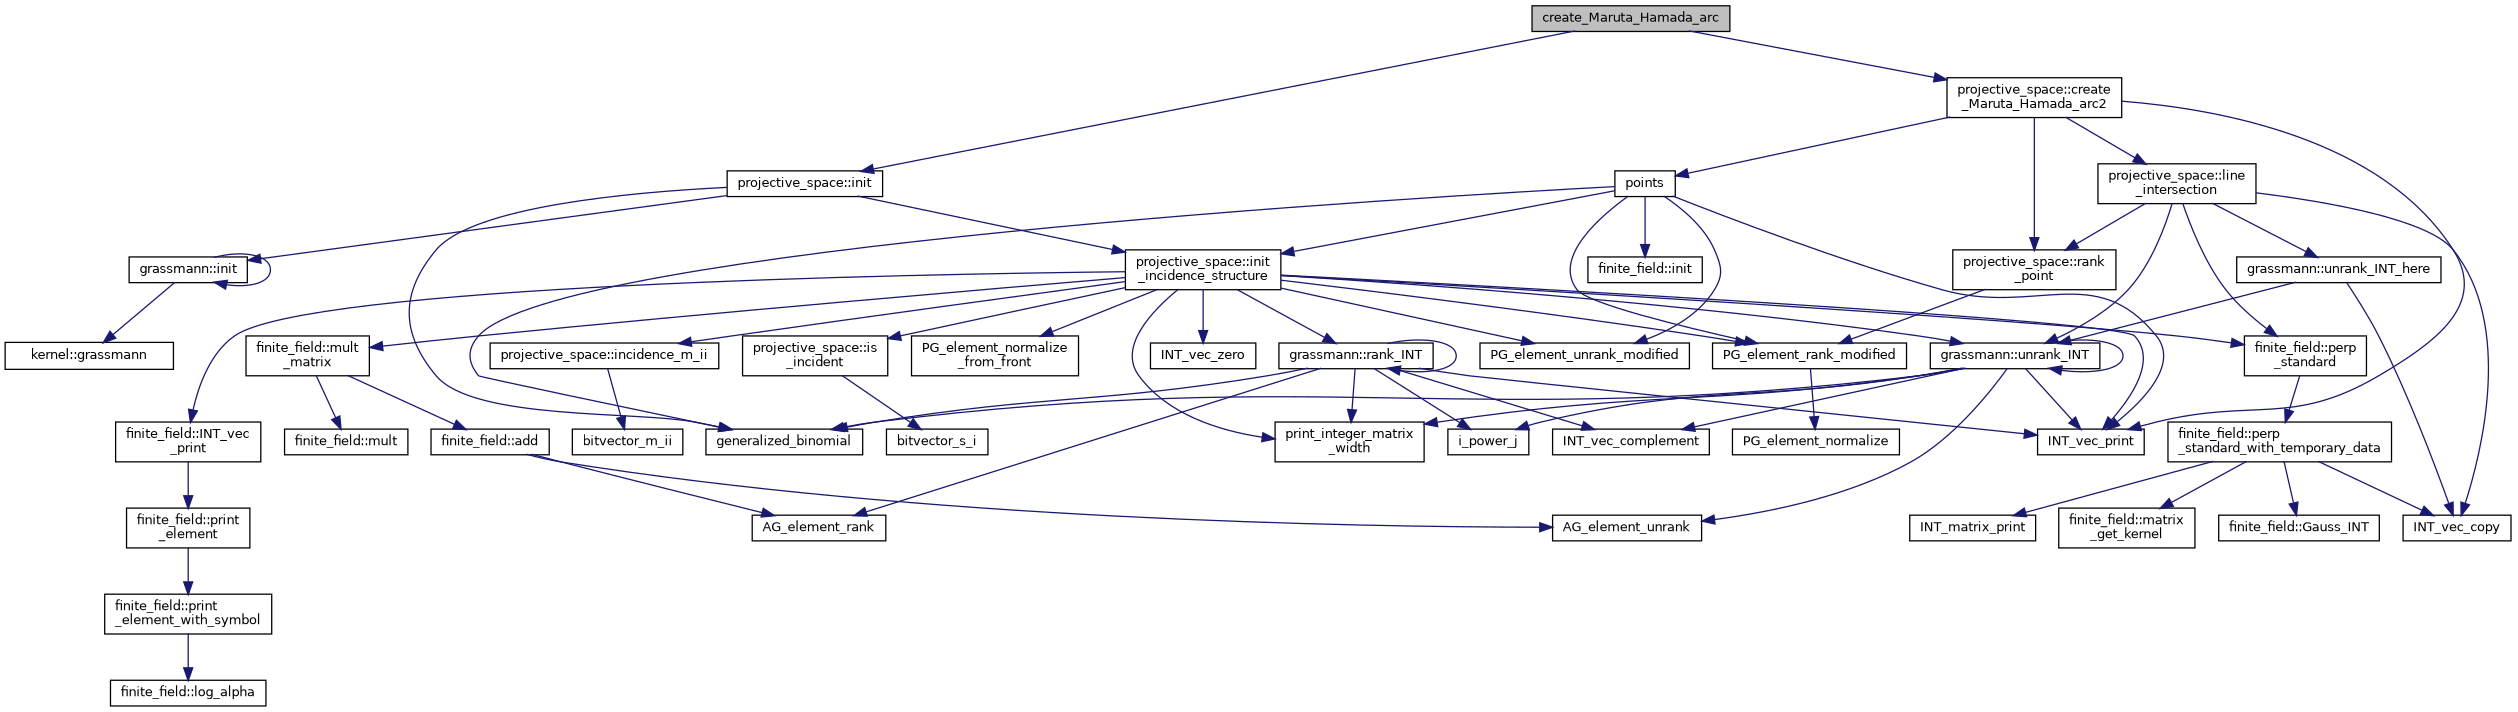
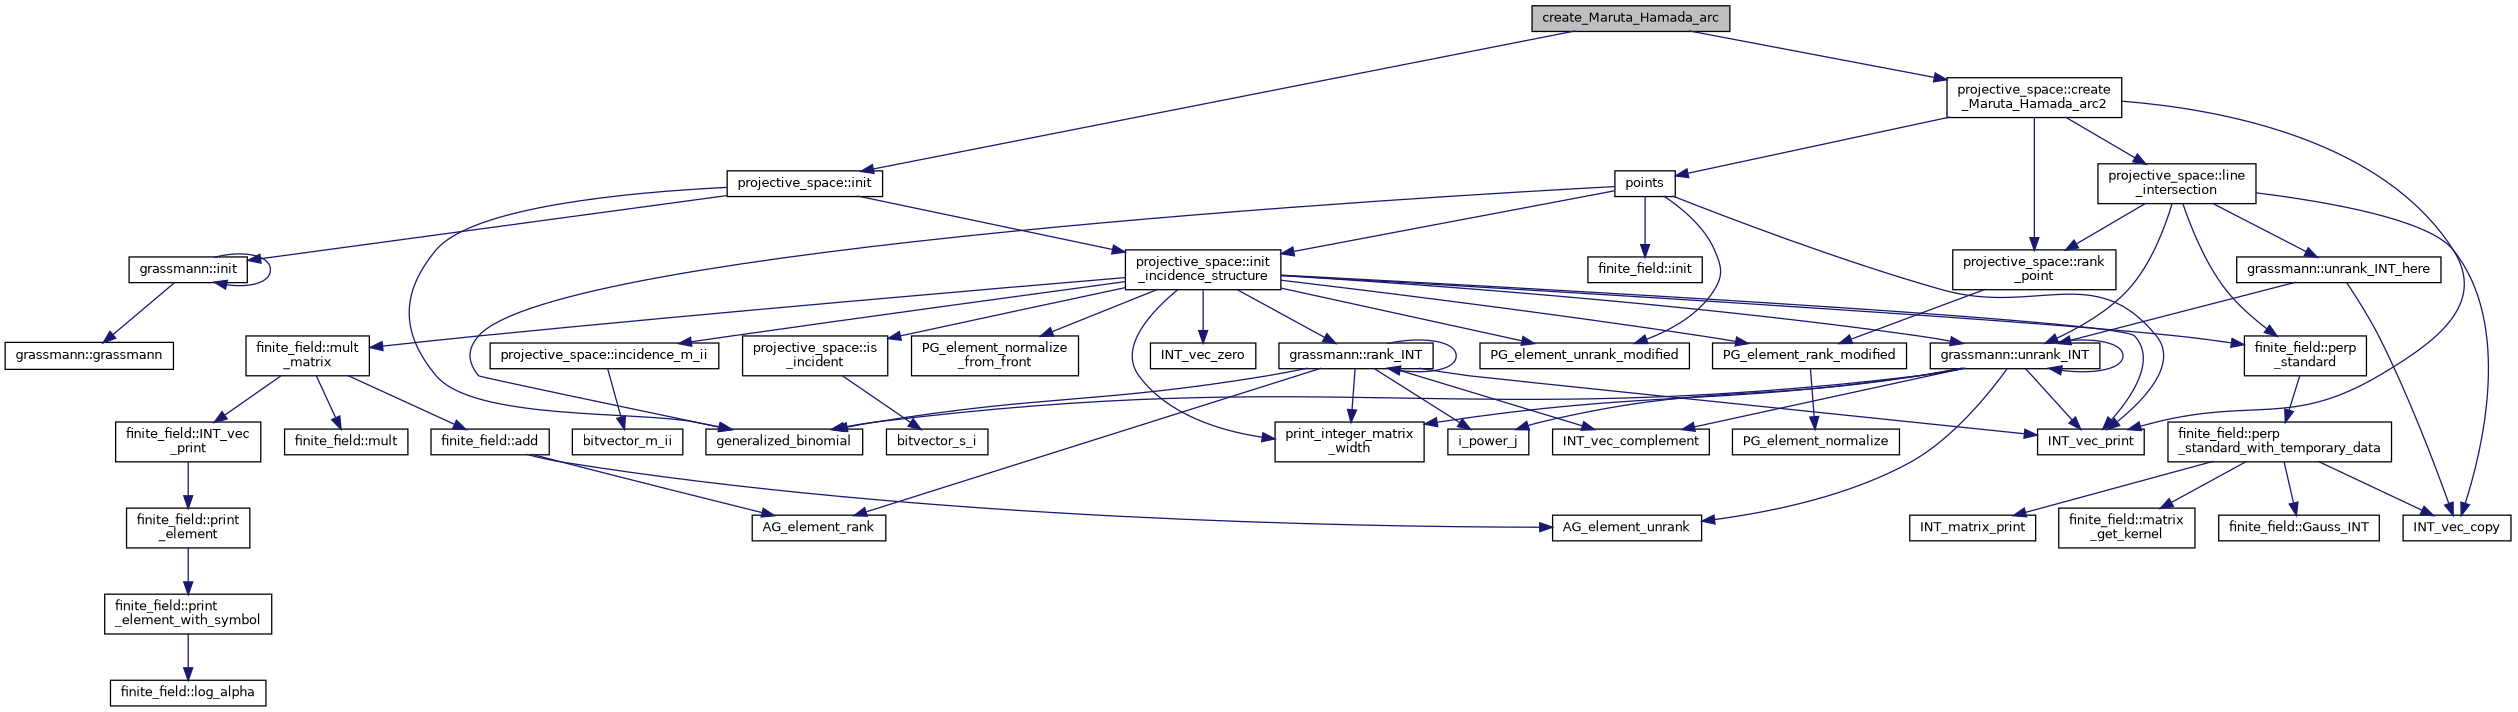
edge "projective_space::init _incidence_structure" -> "finite_field::INT_vec _print": now "finite_field::mult _matrix" -> "finite_field::INT_vec _print"
edge "points" -> "PG_element_rank_modified": removed
node "kernel::grassmann": label "kernel::grassmann" -> "grassmann::grassmann"
